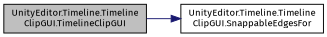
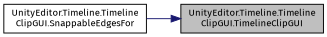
edge "UnityEditor.Timeline.Timeline ClipGUI.TimelineClipGUI" -> "UnityEditor.Timeline.Timeline ClipGUI.SnappableEdgesFor": reversed
